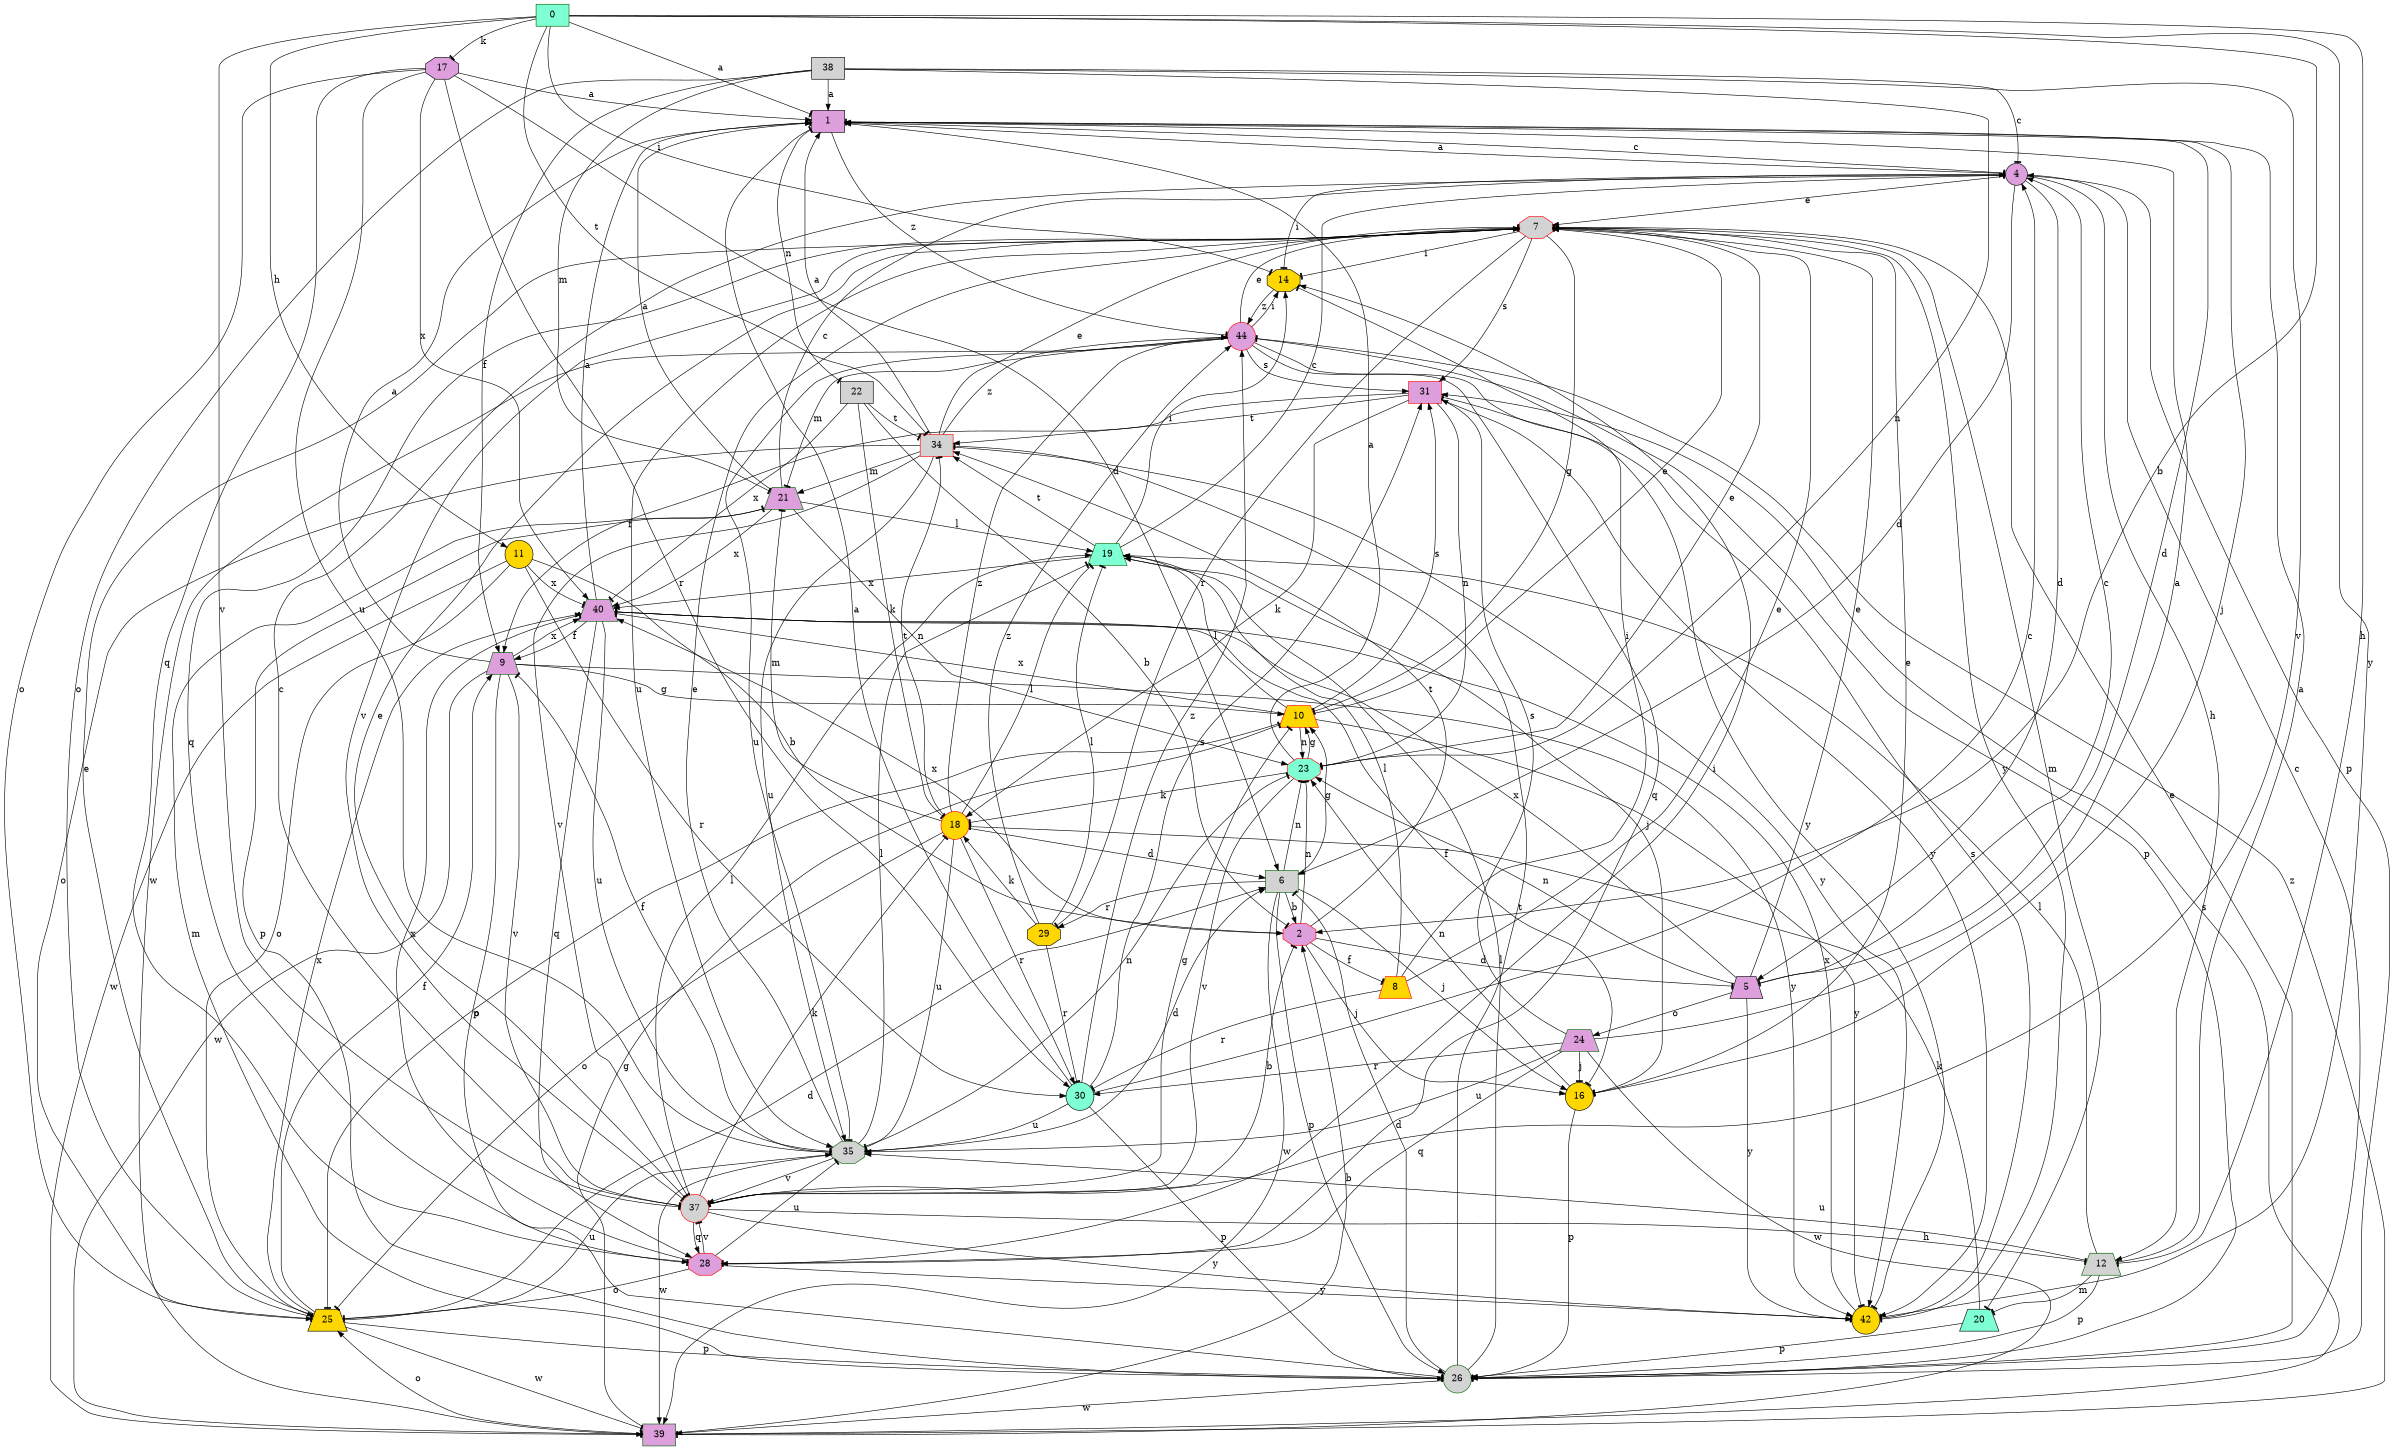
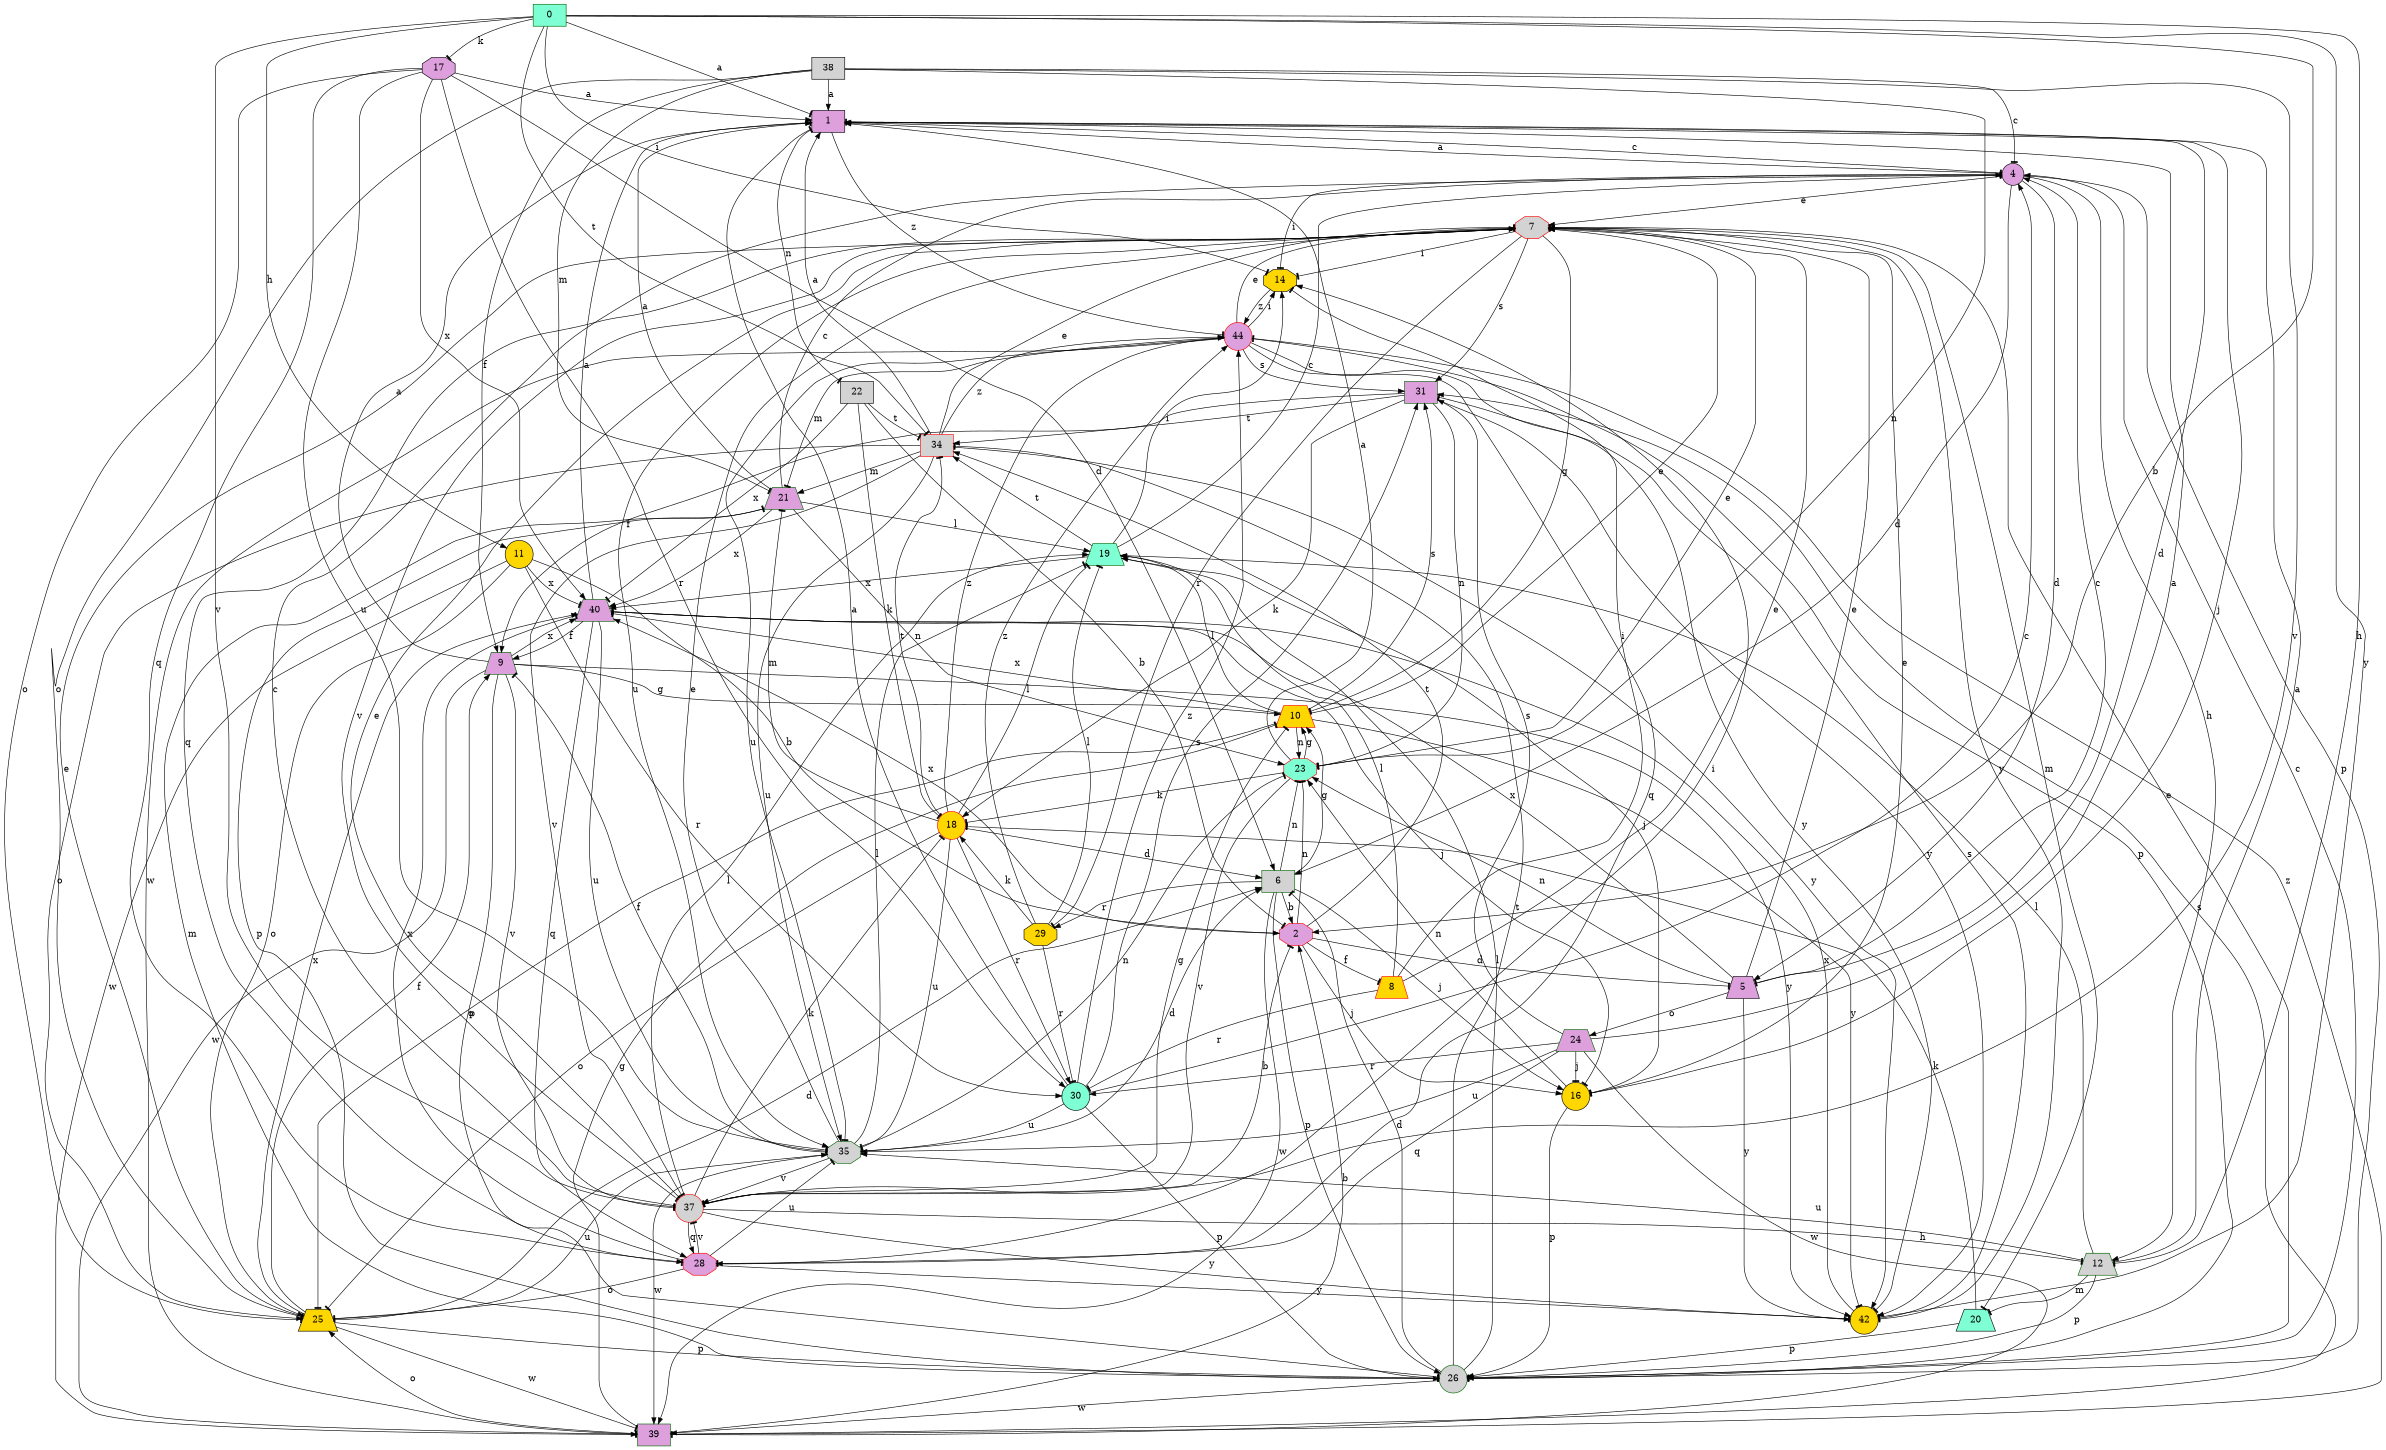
node "31": color red -> darkgreen
edge "40" -> "16": label "f" -> "j"
